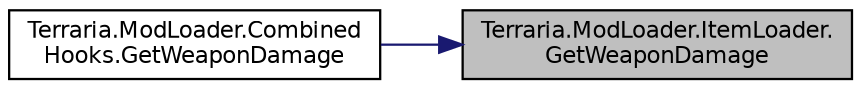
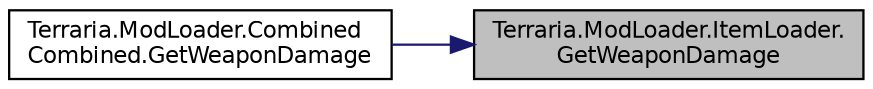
node "Terraria.ModLoader.Combined Hooks.GetWeaponDamage": label "Terraria.ModLoader.Combined Hooks.GetWeaponDamage" -> "Terraria.ModLoader.Combined Combined.GetWeaponDamage"
